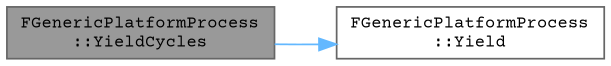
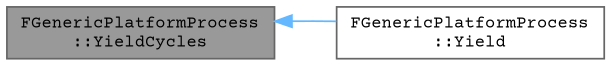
edge "FGenericPlatformProcess ::YieldCycles" -> "FGenericPlatformProcess ::Yield": reversed
